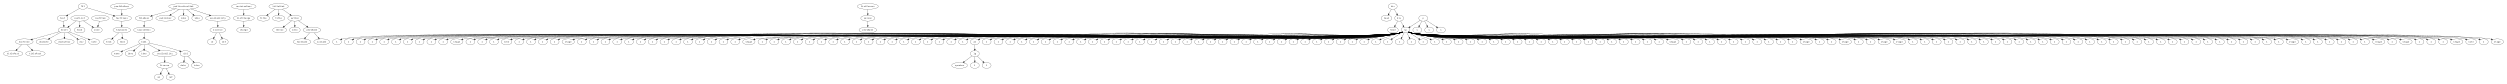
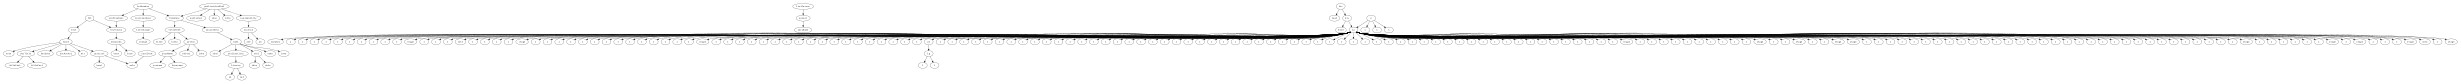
node "teiHeader": added
edge "fileDesc" -> "titleStmt": added
edge "castList" -> "front": reversed
edge "lg" -> "speaker": now "sp" -> "speaker"
